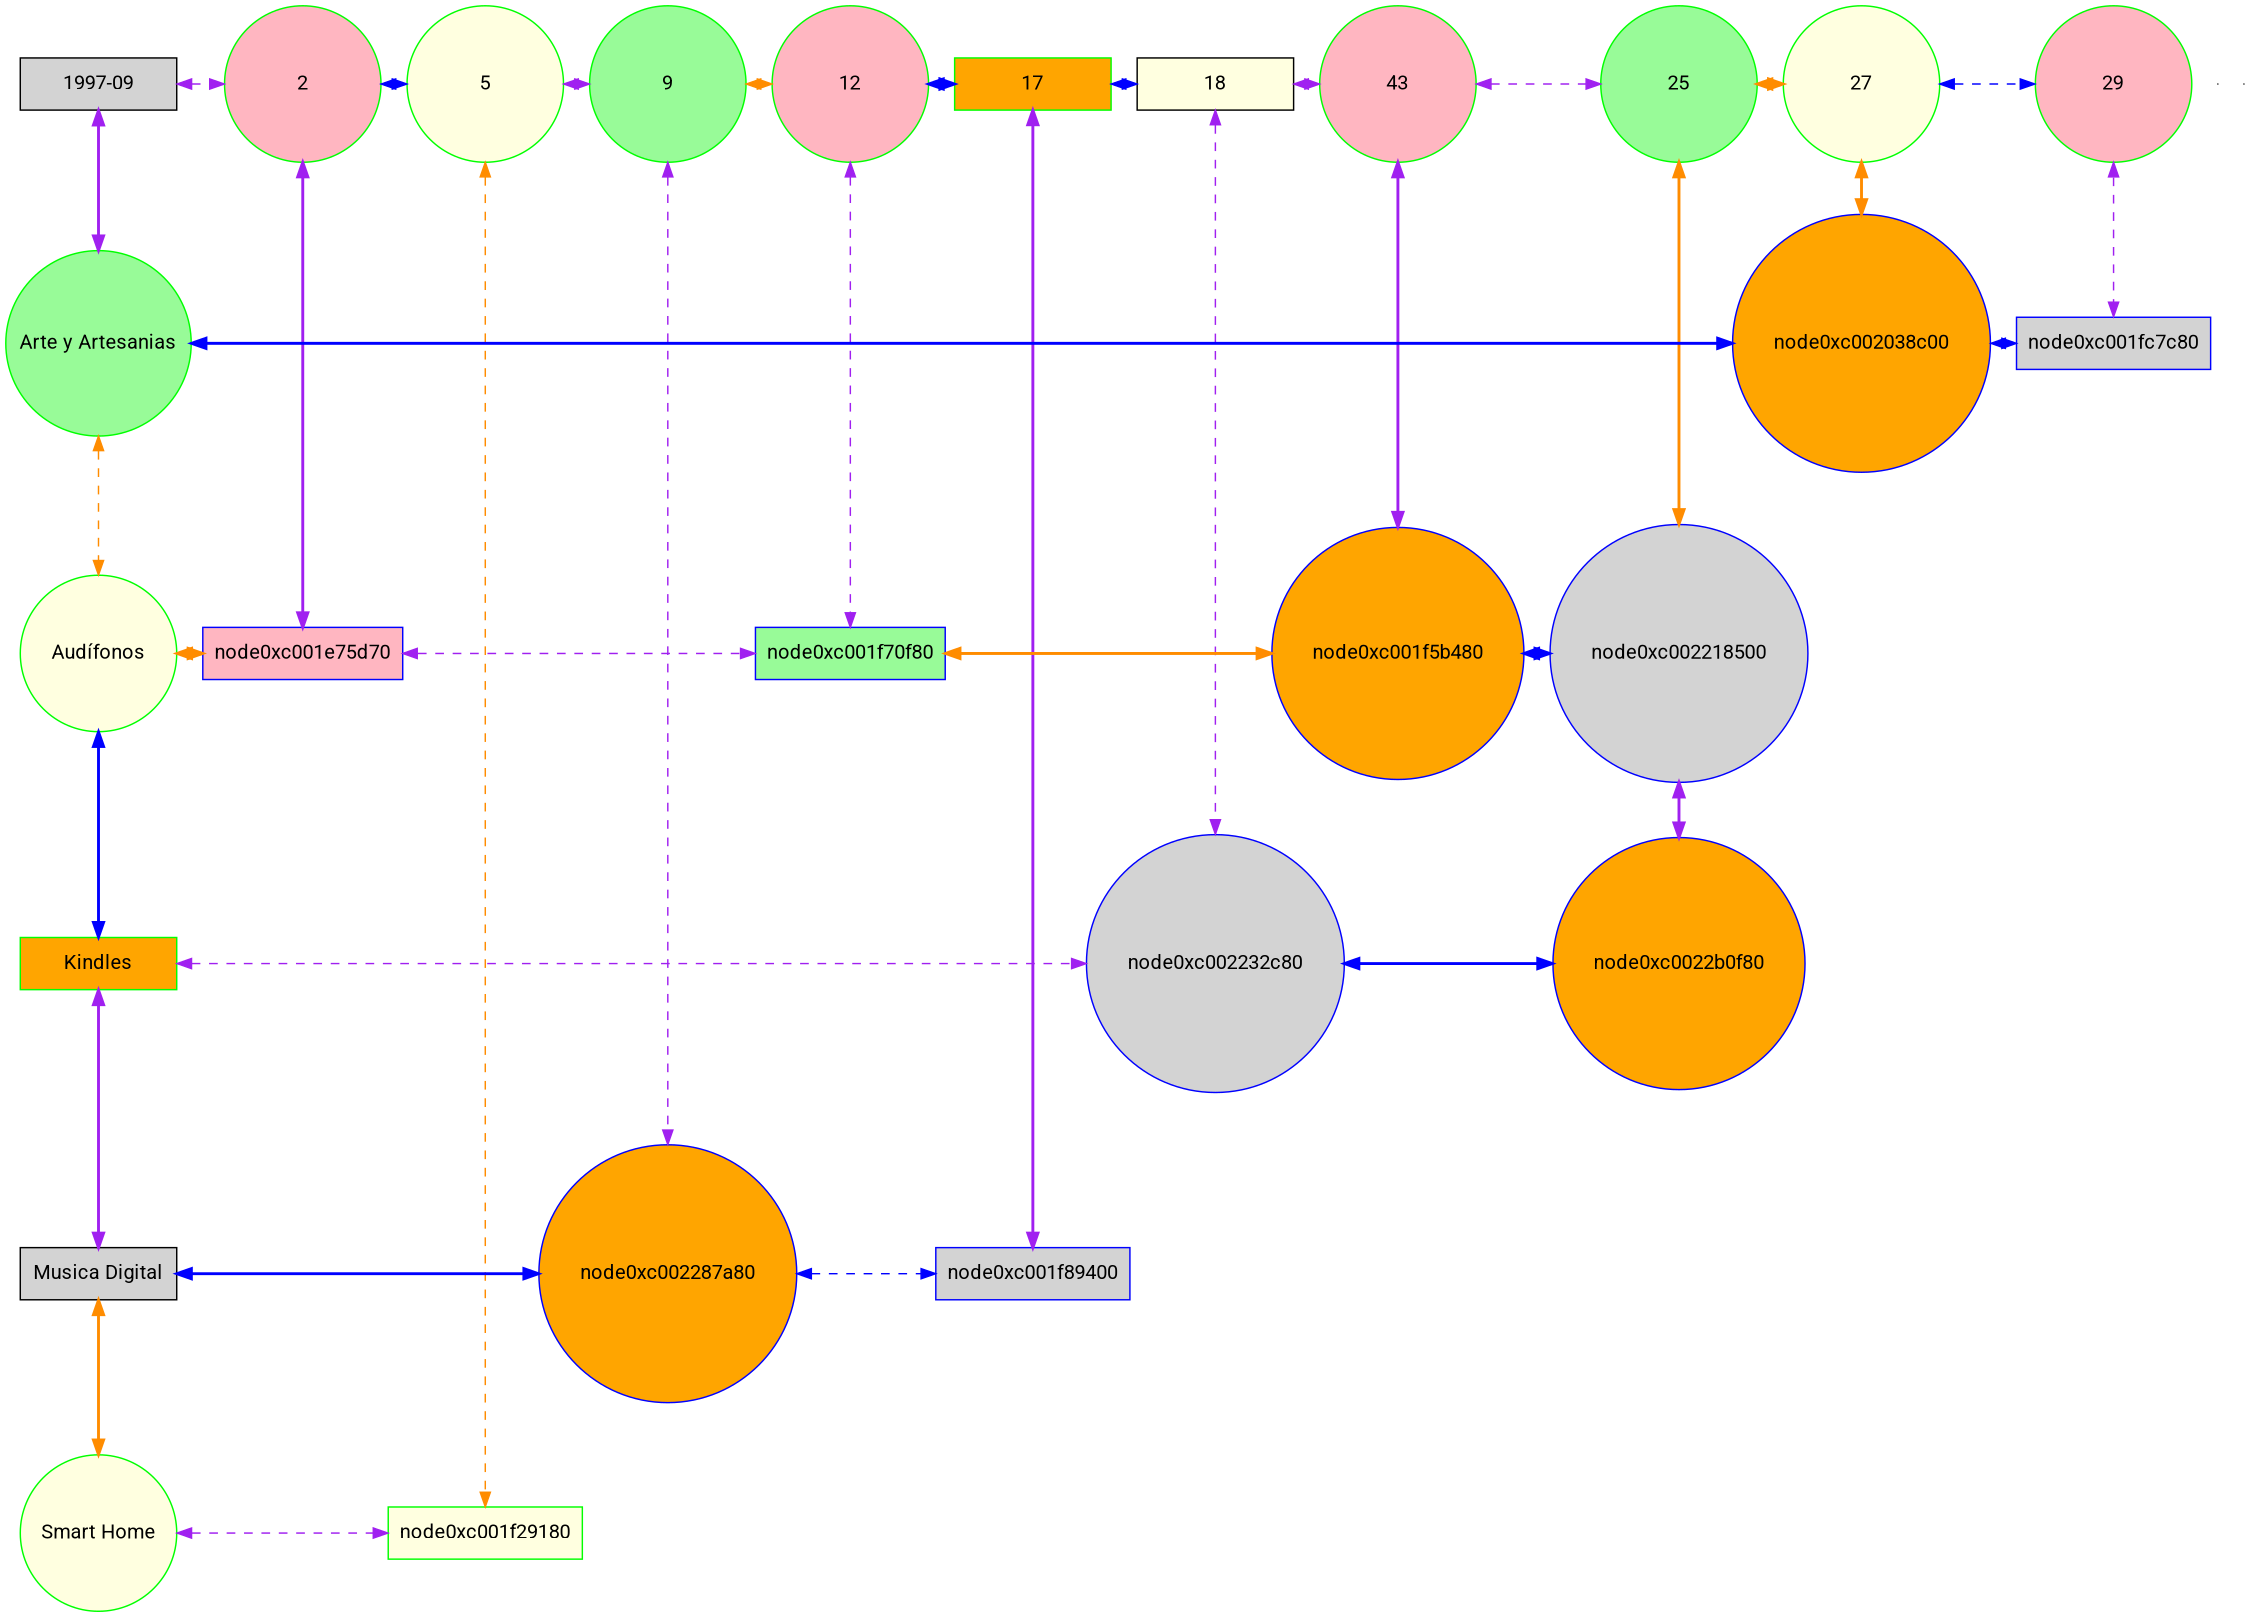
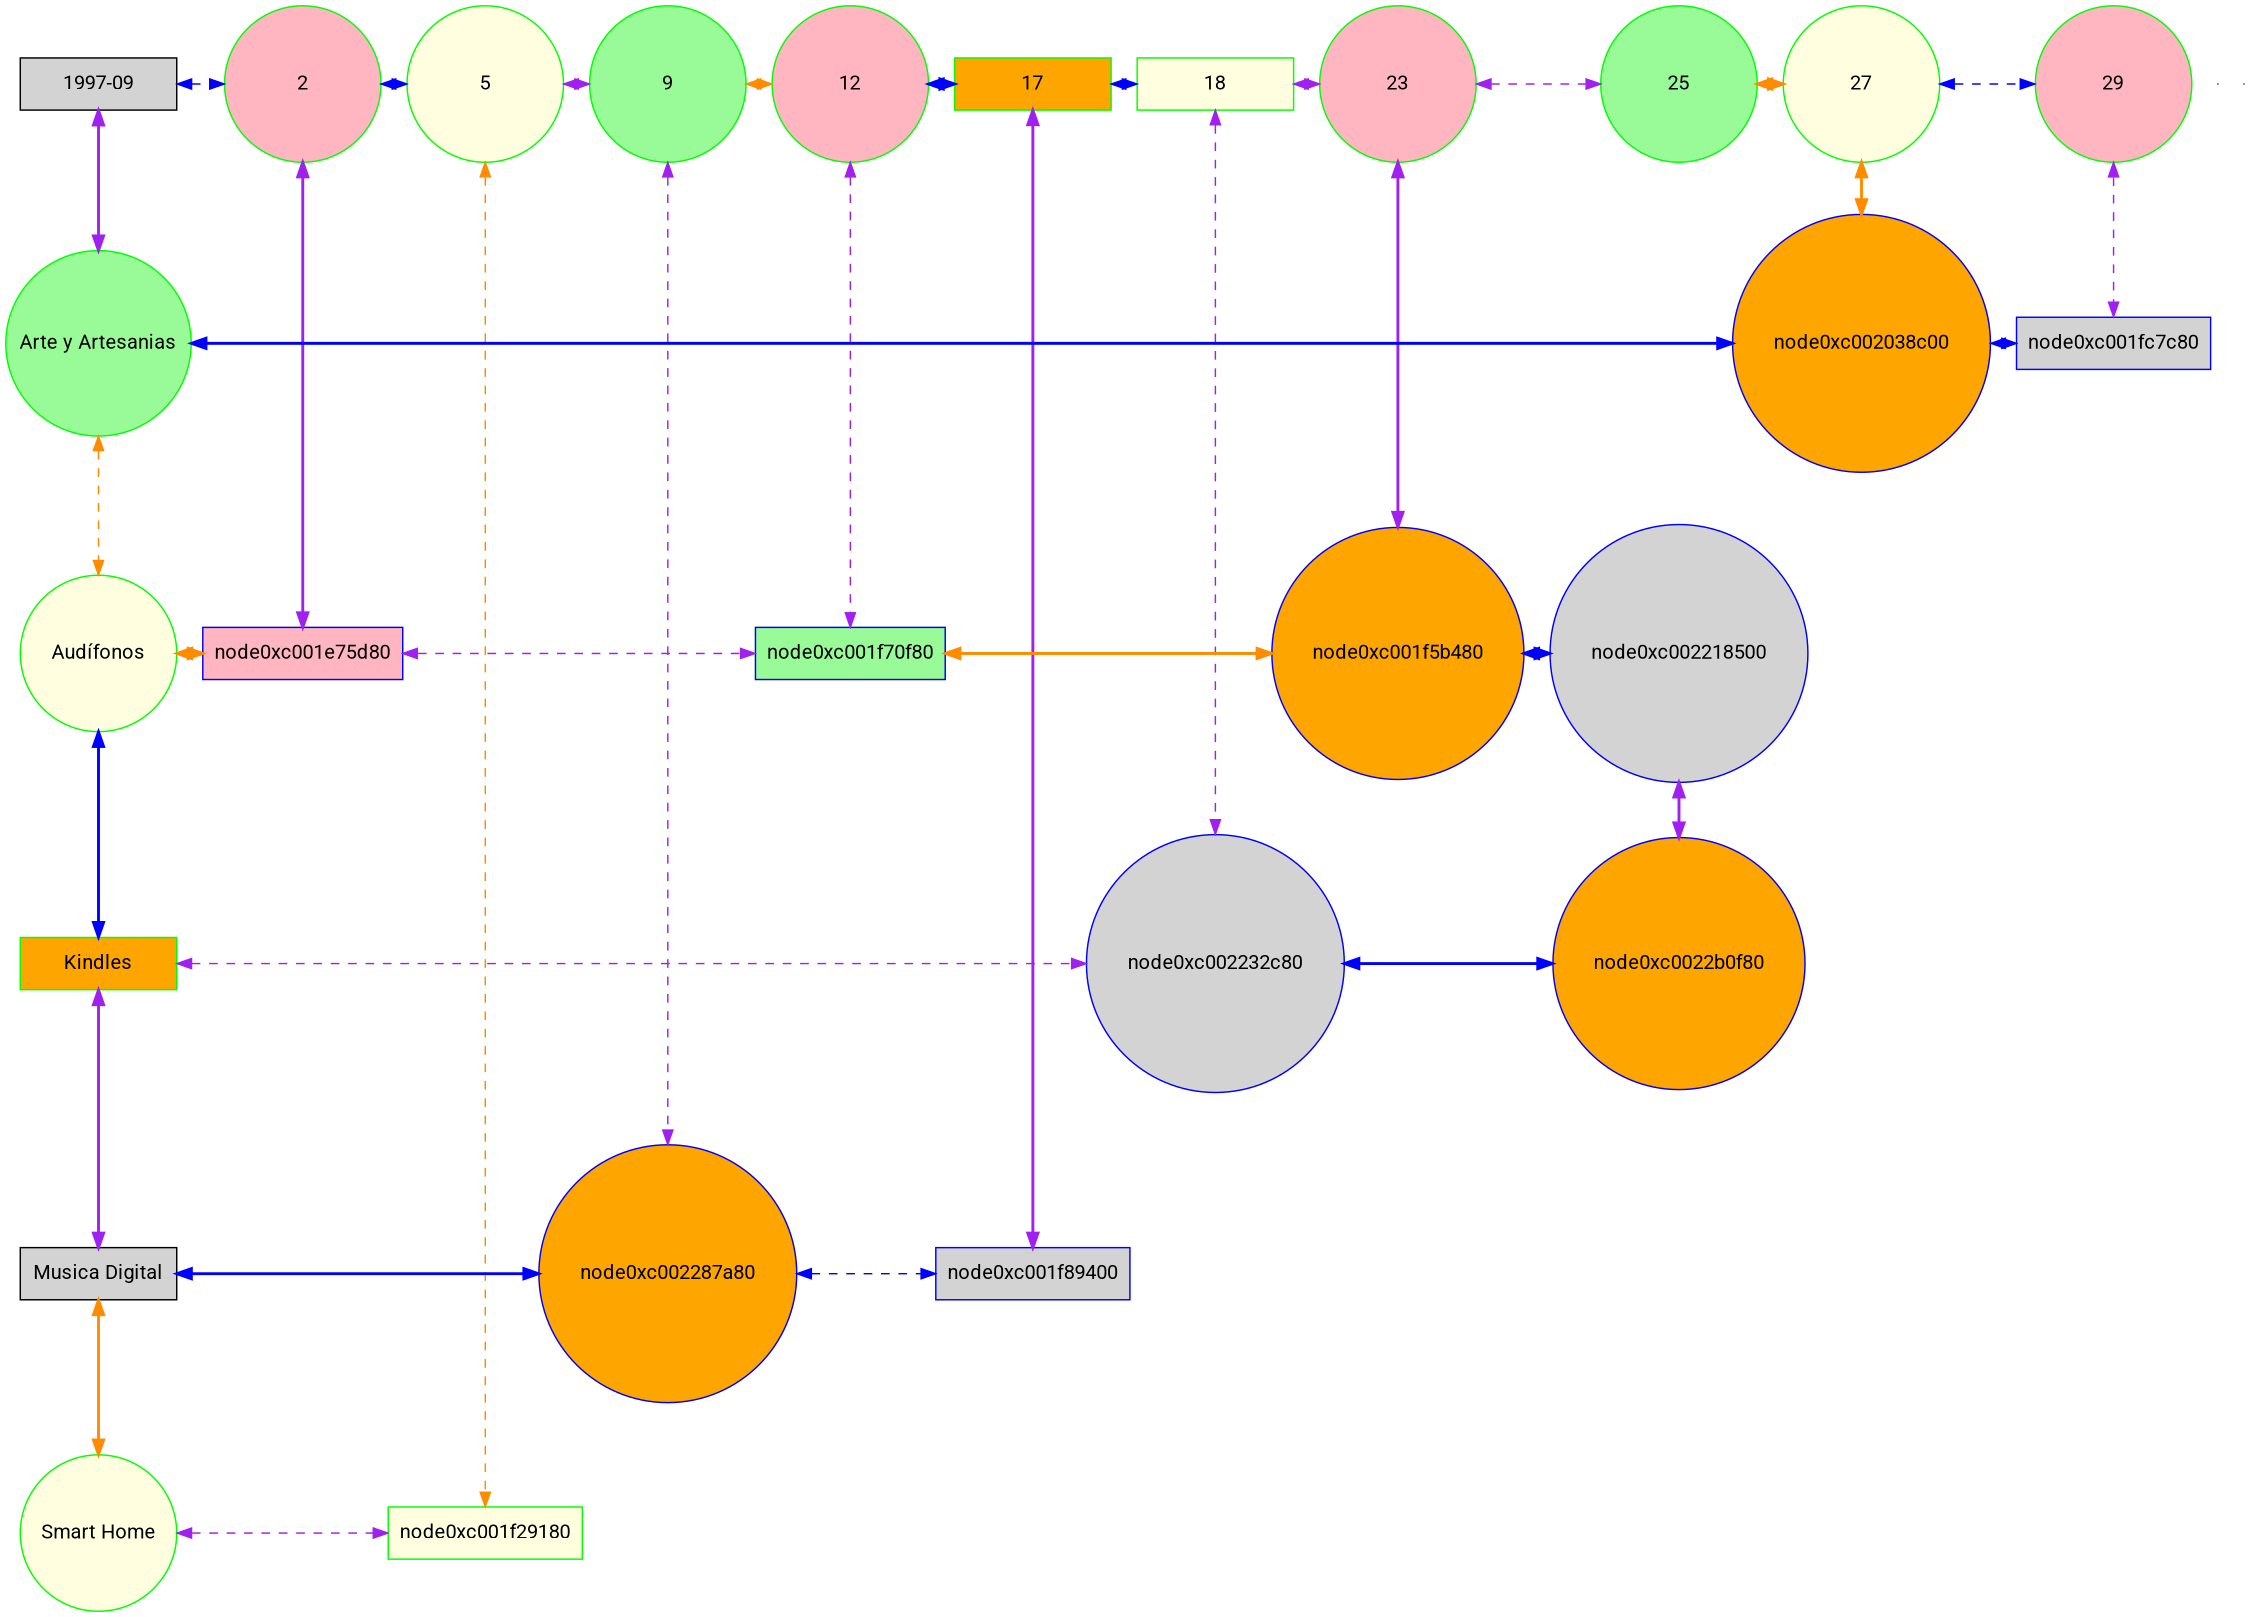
edge "1997-09" -- "2": color purple -> blue
node "18": color black -> green
node "43": label "43" -> "23"
edge "25" -- "node0xc002218500": removed
node "node0xc001e75d70": label "node0xc001e75d70" -> "node0xc001e75d80"
